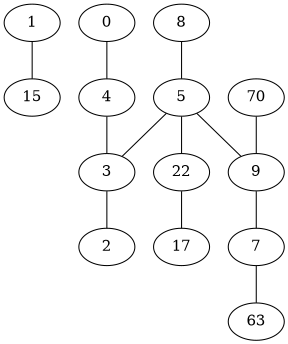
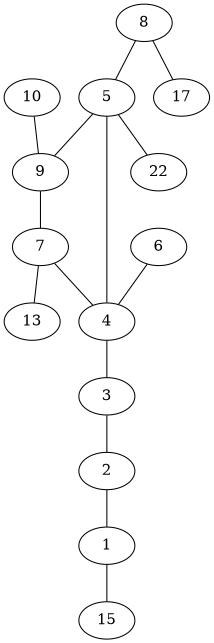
node "0": label "0" -> "6"
node "70": label "70" -> "10"
edge "5" -- "3": now "5" -- "4"
edge "22" -- "17": now "8" -- "17"
edge "7" -- "4": added
node "63": label "63" -> "13"
edge "2" -- "1": added
